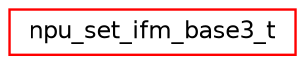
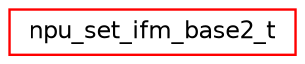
node "npu_set_ifm_base3_t": label "npu_set_ifm_base3_t" -> "npu_set_ifm_base2_t"
